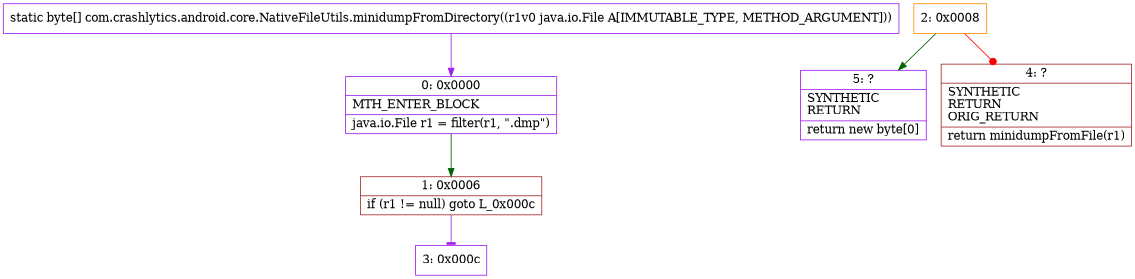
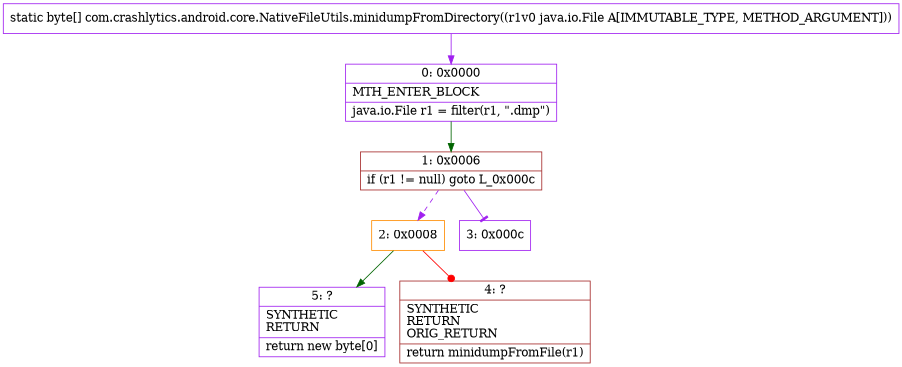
edge "1: 0x0006" -> "2: 0x0008": added
